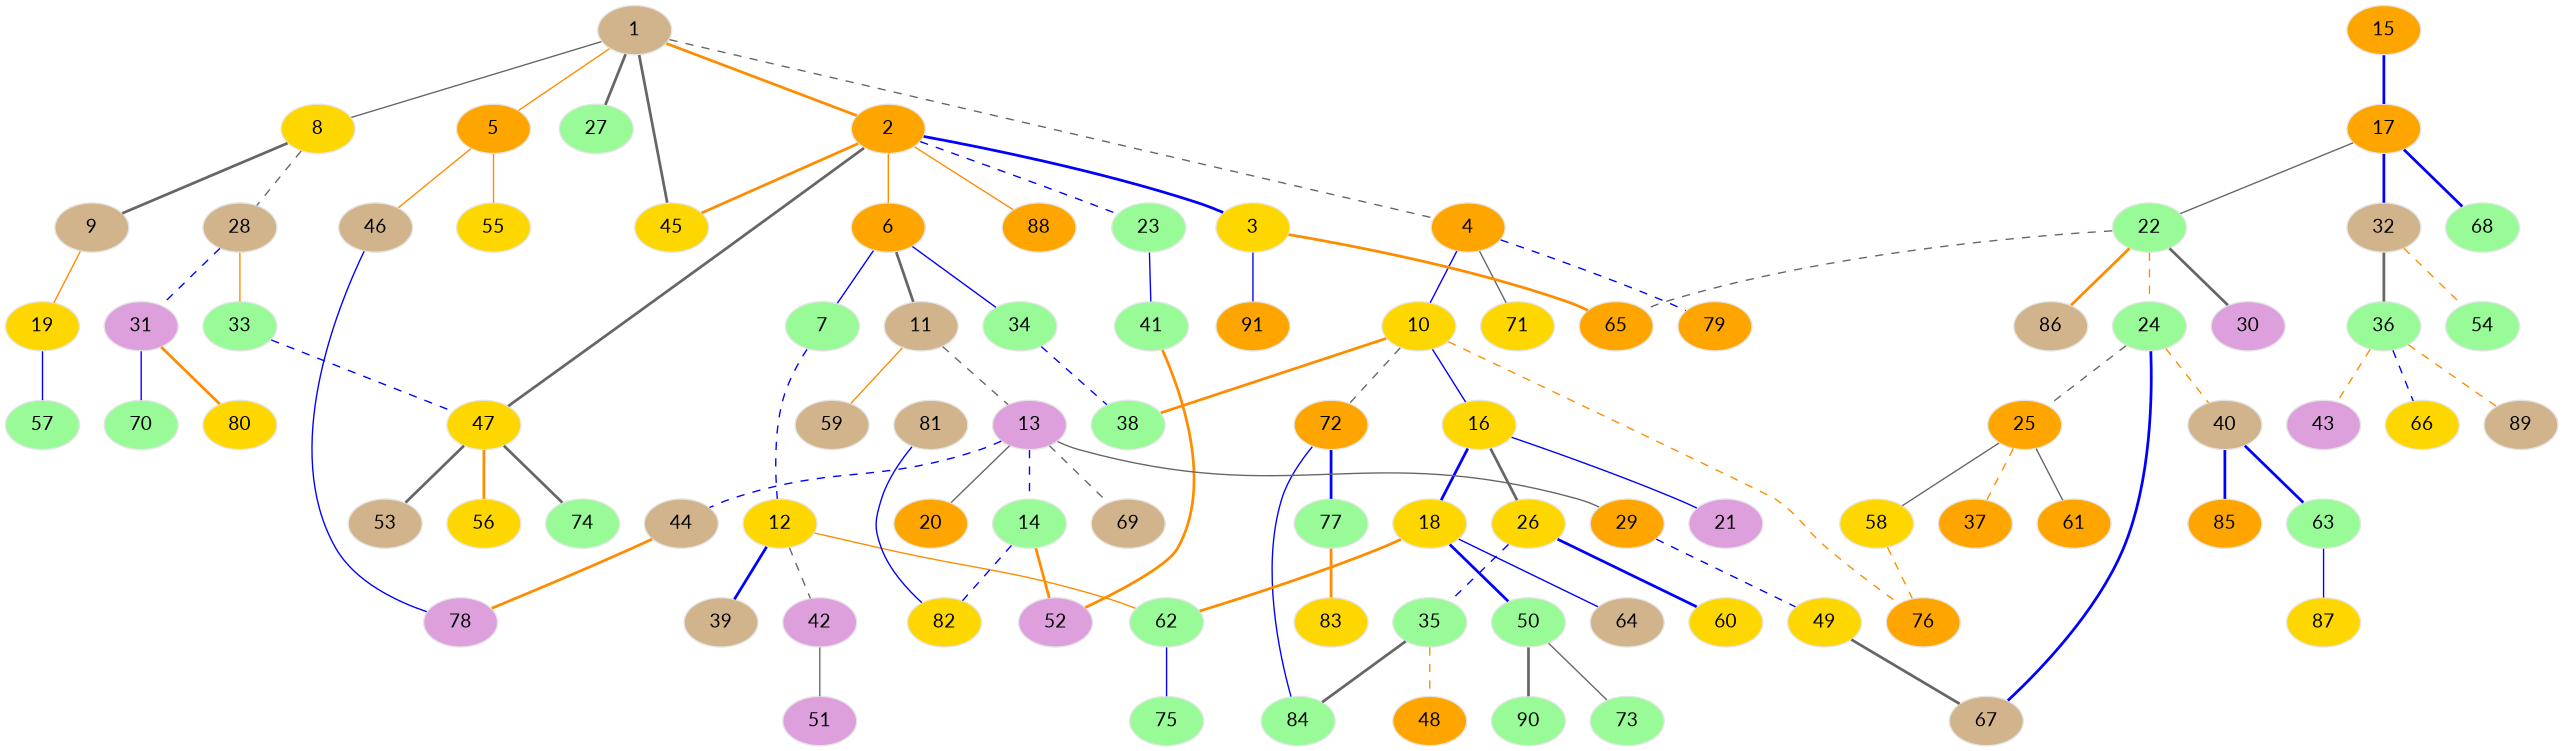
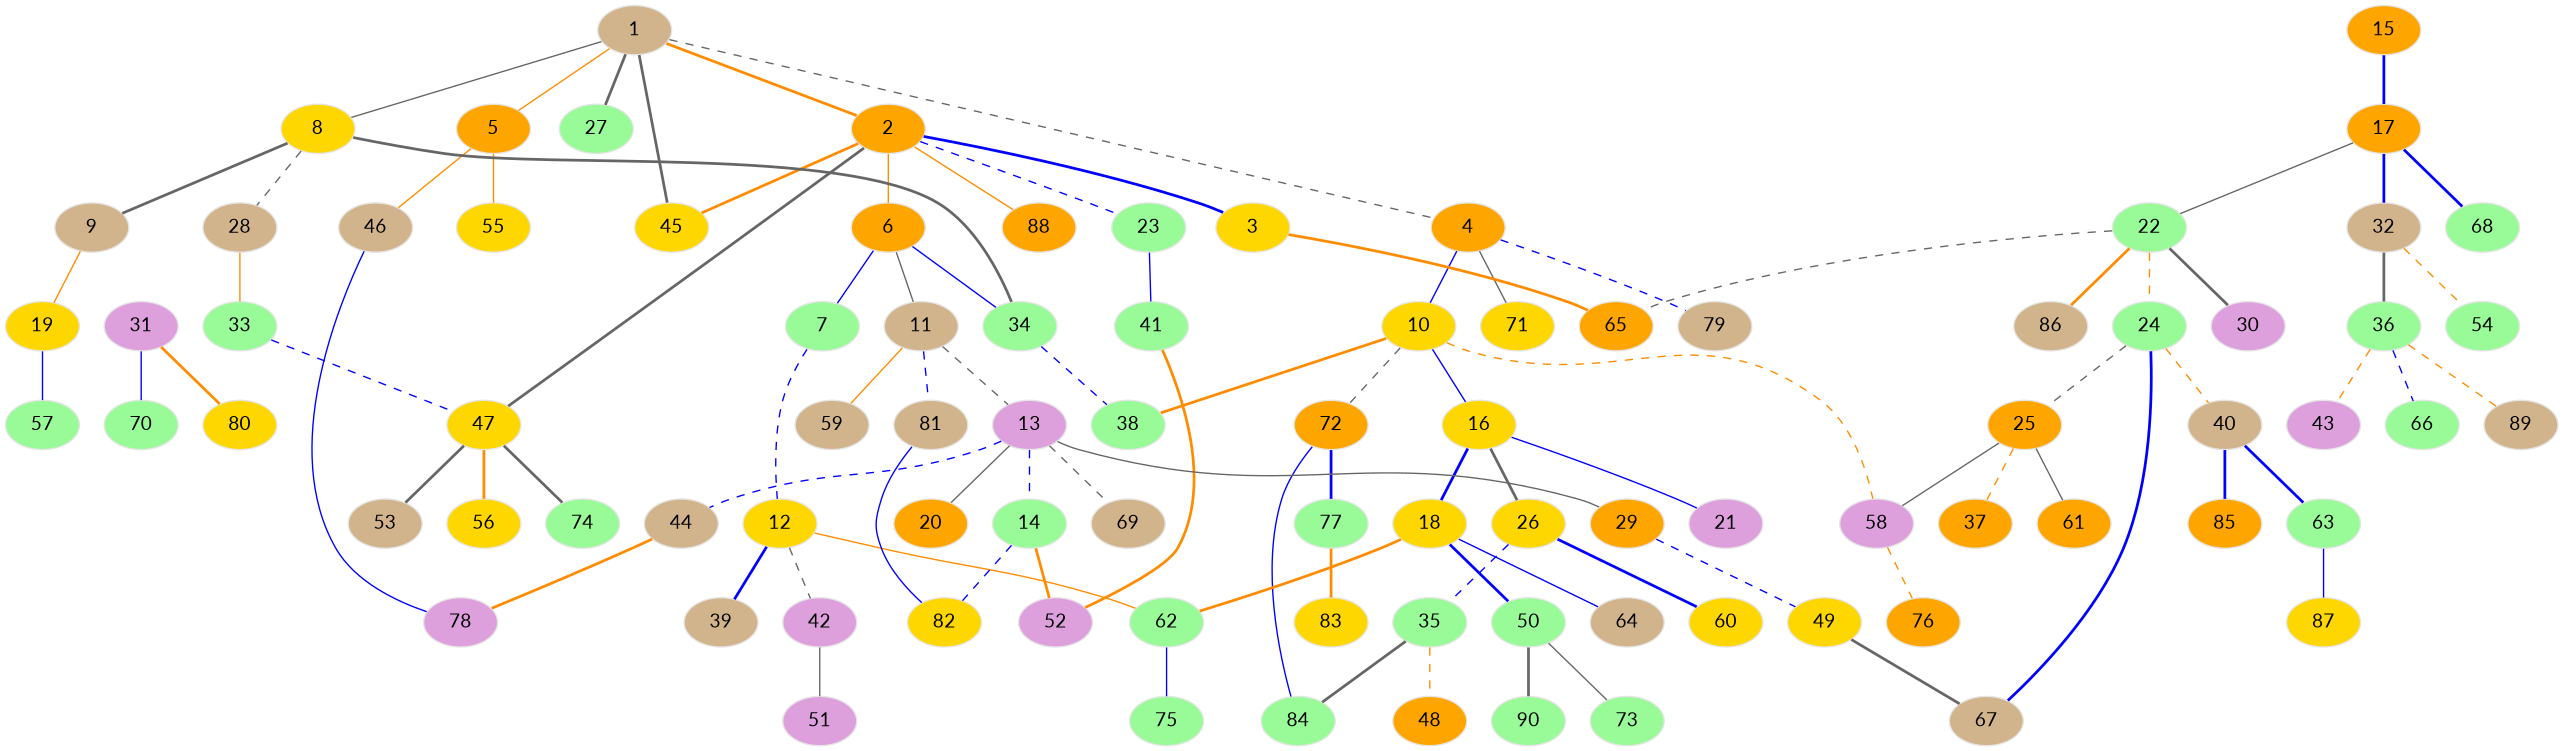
edge "8" -- "34": added
edge "28" -- "31": removed
edge "6" -- "11": style bold -> solid
node "91": removed
node "79": fillcolor orange -> tan
edge "11" -- "81": added
node "66": fillcolor gold -> palegreen
edge "10" -- "76": now "10" -- "58"
node "58": fillcolor gold -> plum
